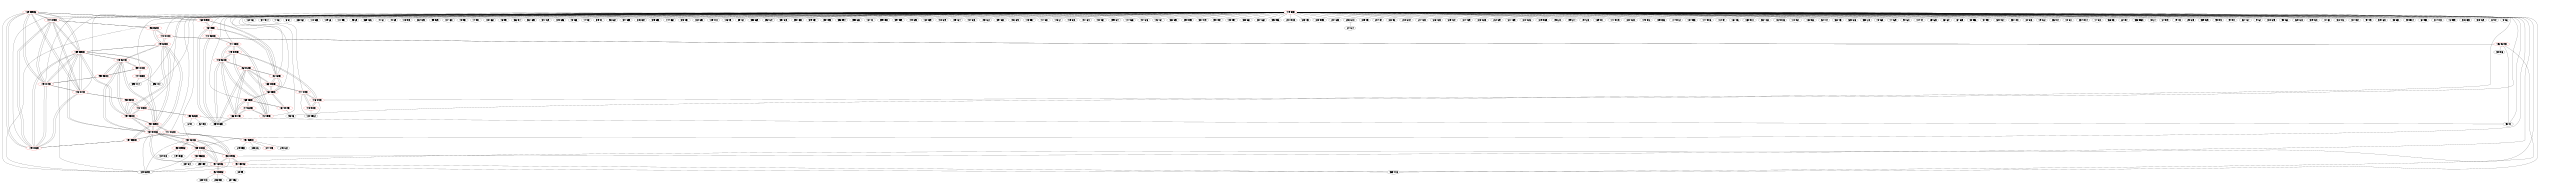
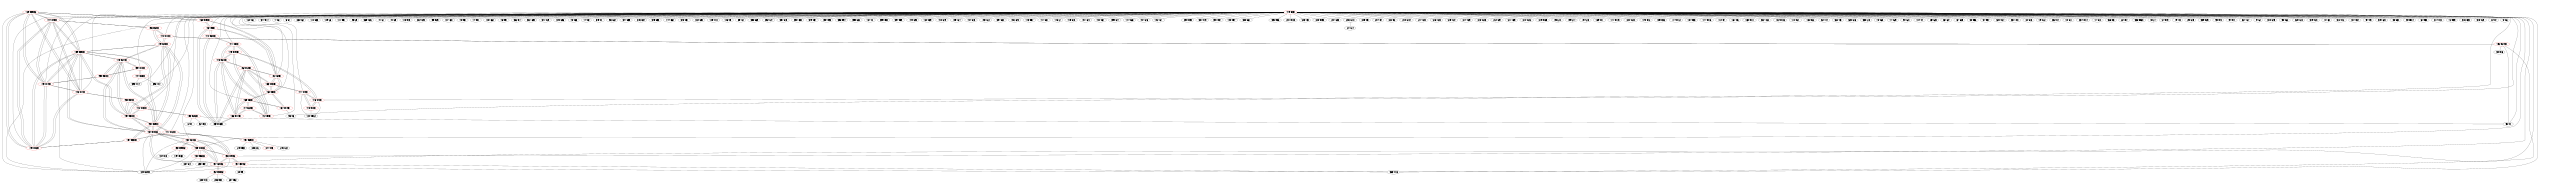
node "(382) C90": removed
node "(387) C62": removed
